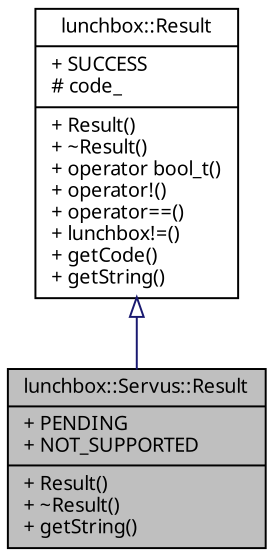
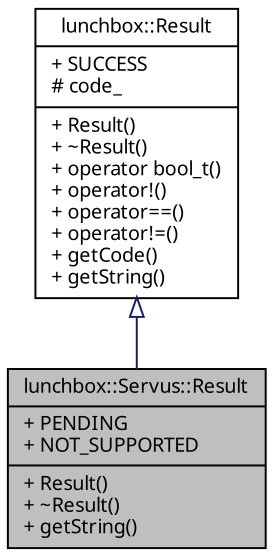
node "lunchbox::Result": text "+ lunchbox!=()" -> "+ operator!=()"
